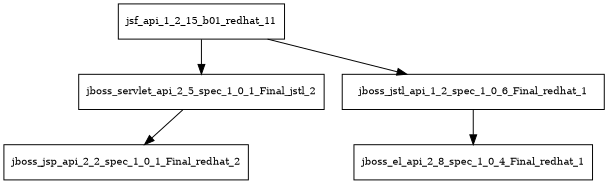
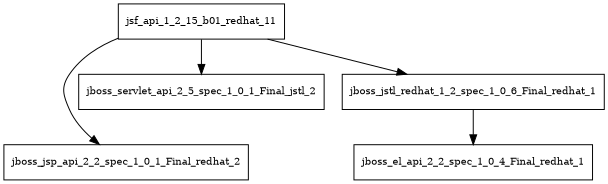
node "jboss_jstl_api_1_2_spec_1_0_6_Final_redhat_1": label "jboss_jstl_api_1_2_spec_1_0_6_Final_redhat_1" -> "jboss_jstl_redhat_1_2_spec_1_0_6_Final_redhat_1"
edge "jboss_servlet_api_2_5_spec_1_0_1_Final_jstl_2" -> "jboss_jsp_api_2_2_spec_1_0_1_Final_redhat_2": now "jsf_api_1_2_15_b01_redhat_11" -> "jboss_jsp_api_2_2_spec_1_0_1_Final_redhat_2"
node "jboss_el_api_2_8_spec_1_0_4_Final_redhat_1": label "jboss_el_api_2_8_spec_1_0_4_Final_redhat_1" -> "jboss_el_api_2_2_spec_1_0_4_Final_redhat_1"
